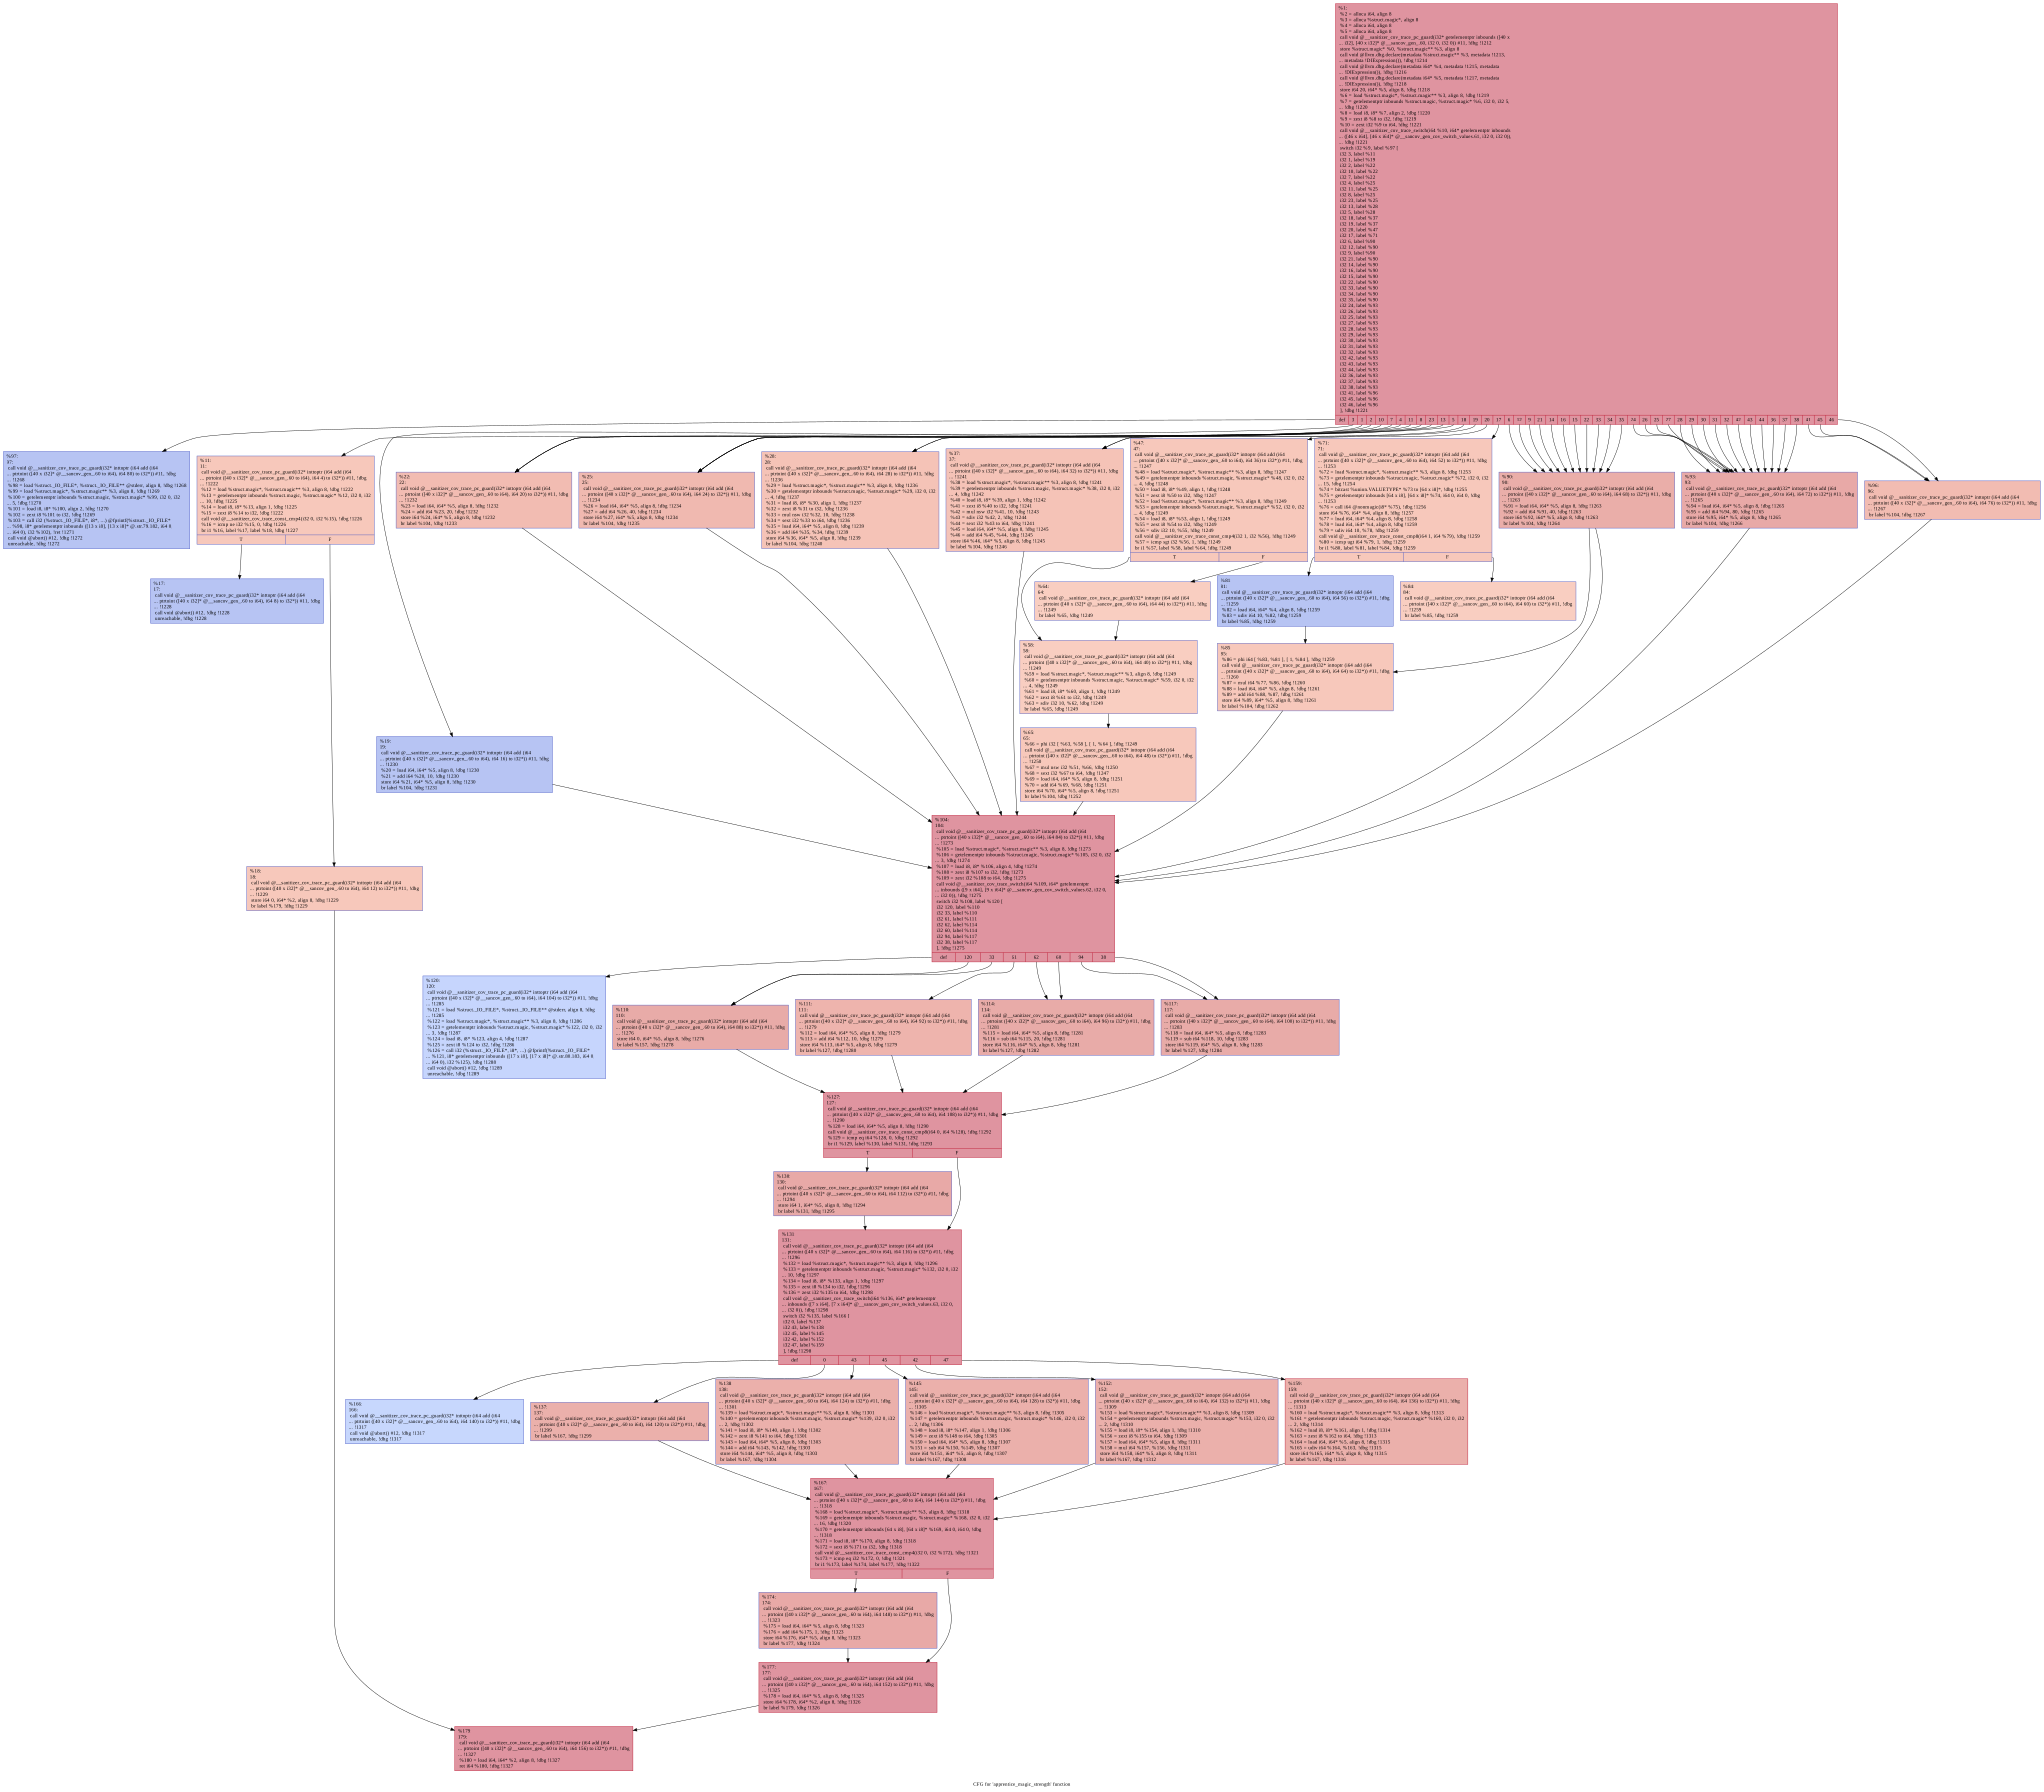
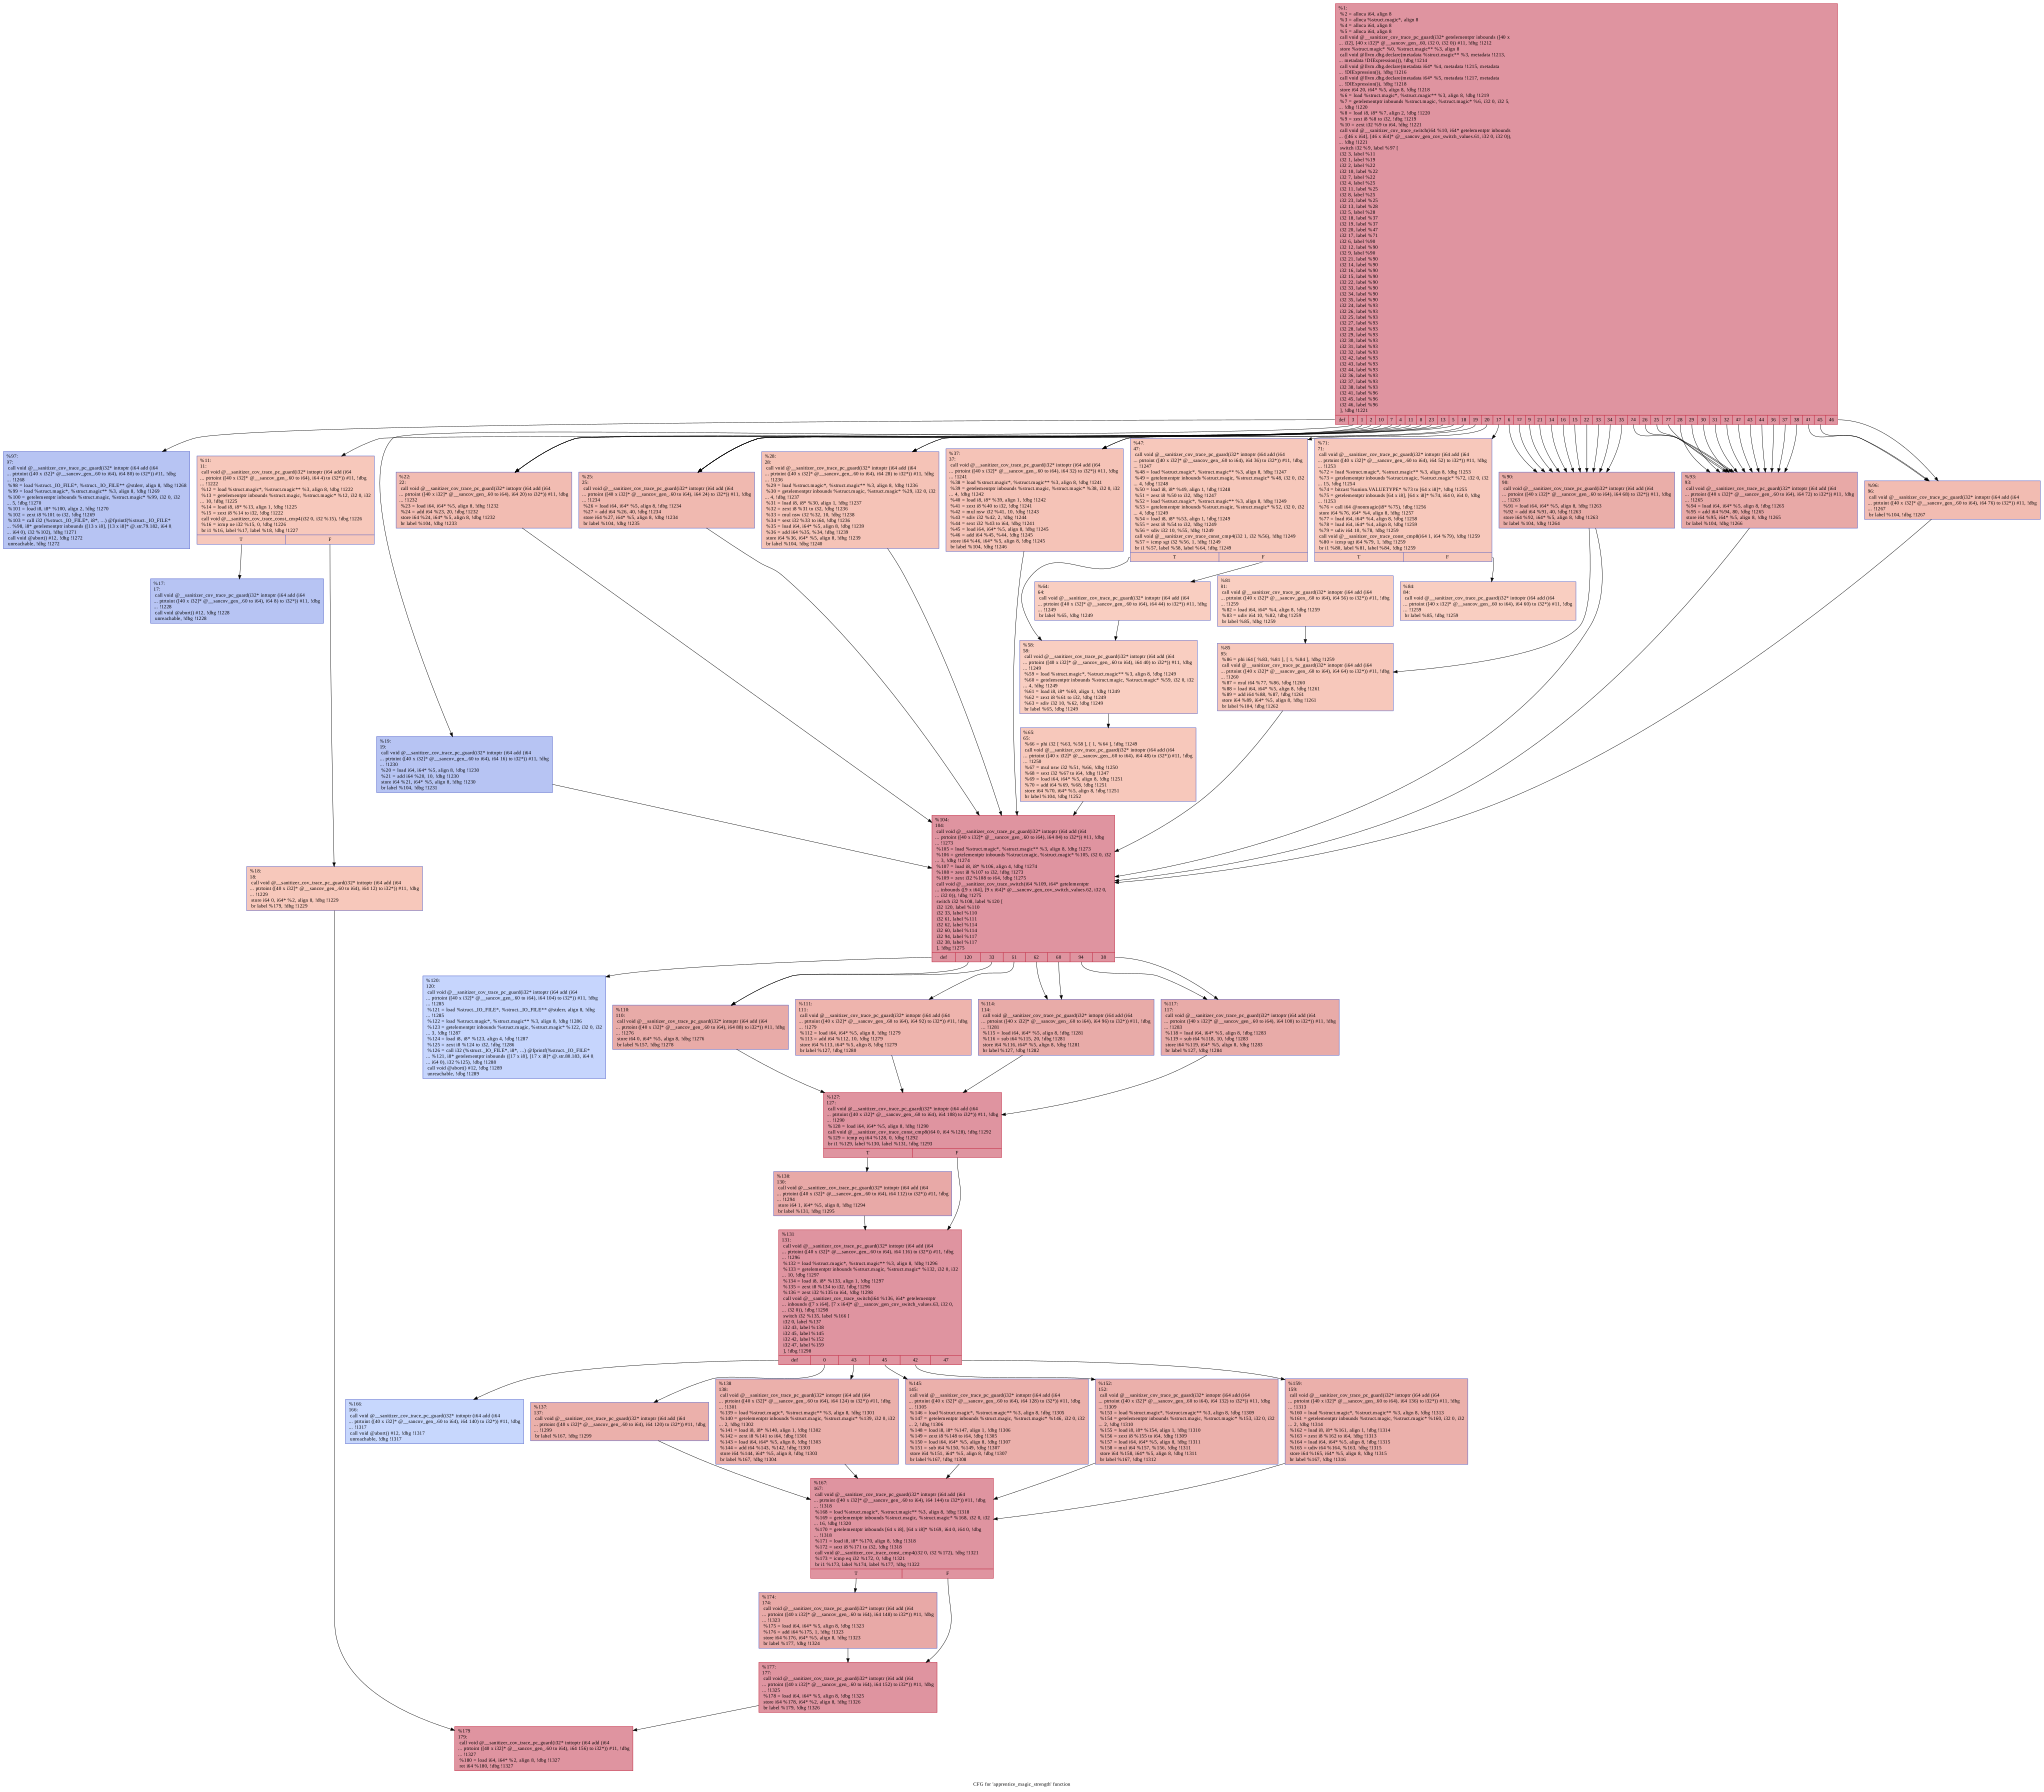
node "%97:": text "... i64 0), i32 %102), !ret !1271" -> "... i64 0), i32 %102), !dbg !1271"
edge "%71:" -> "%81:": removed
node "%81:": fillcolor #5b7ae570 -> #f2907270
node "%159:": color #b70d28ff -> #3d50c3ff
